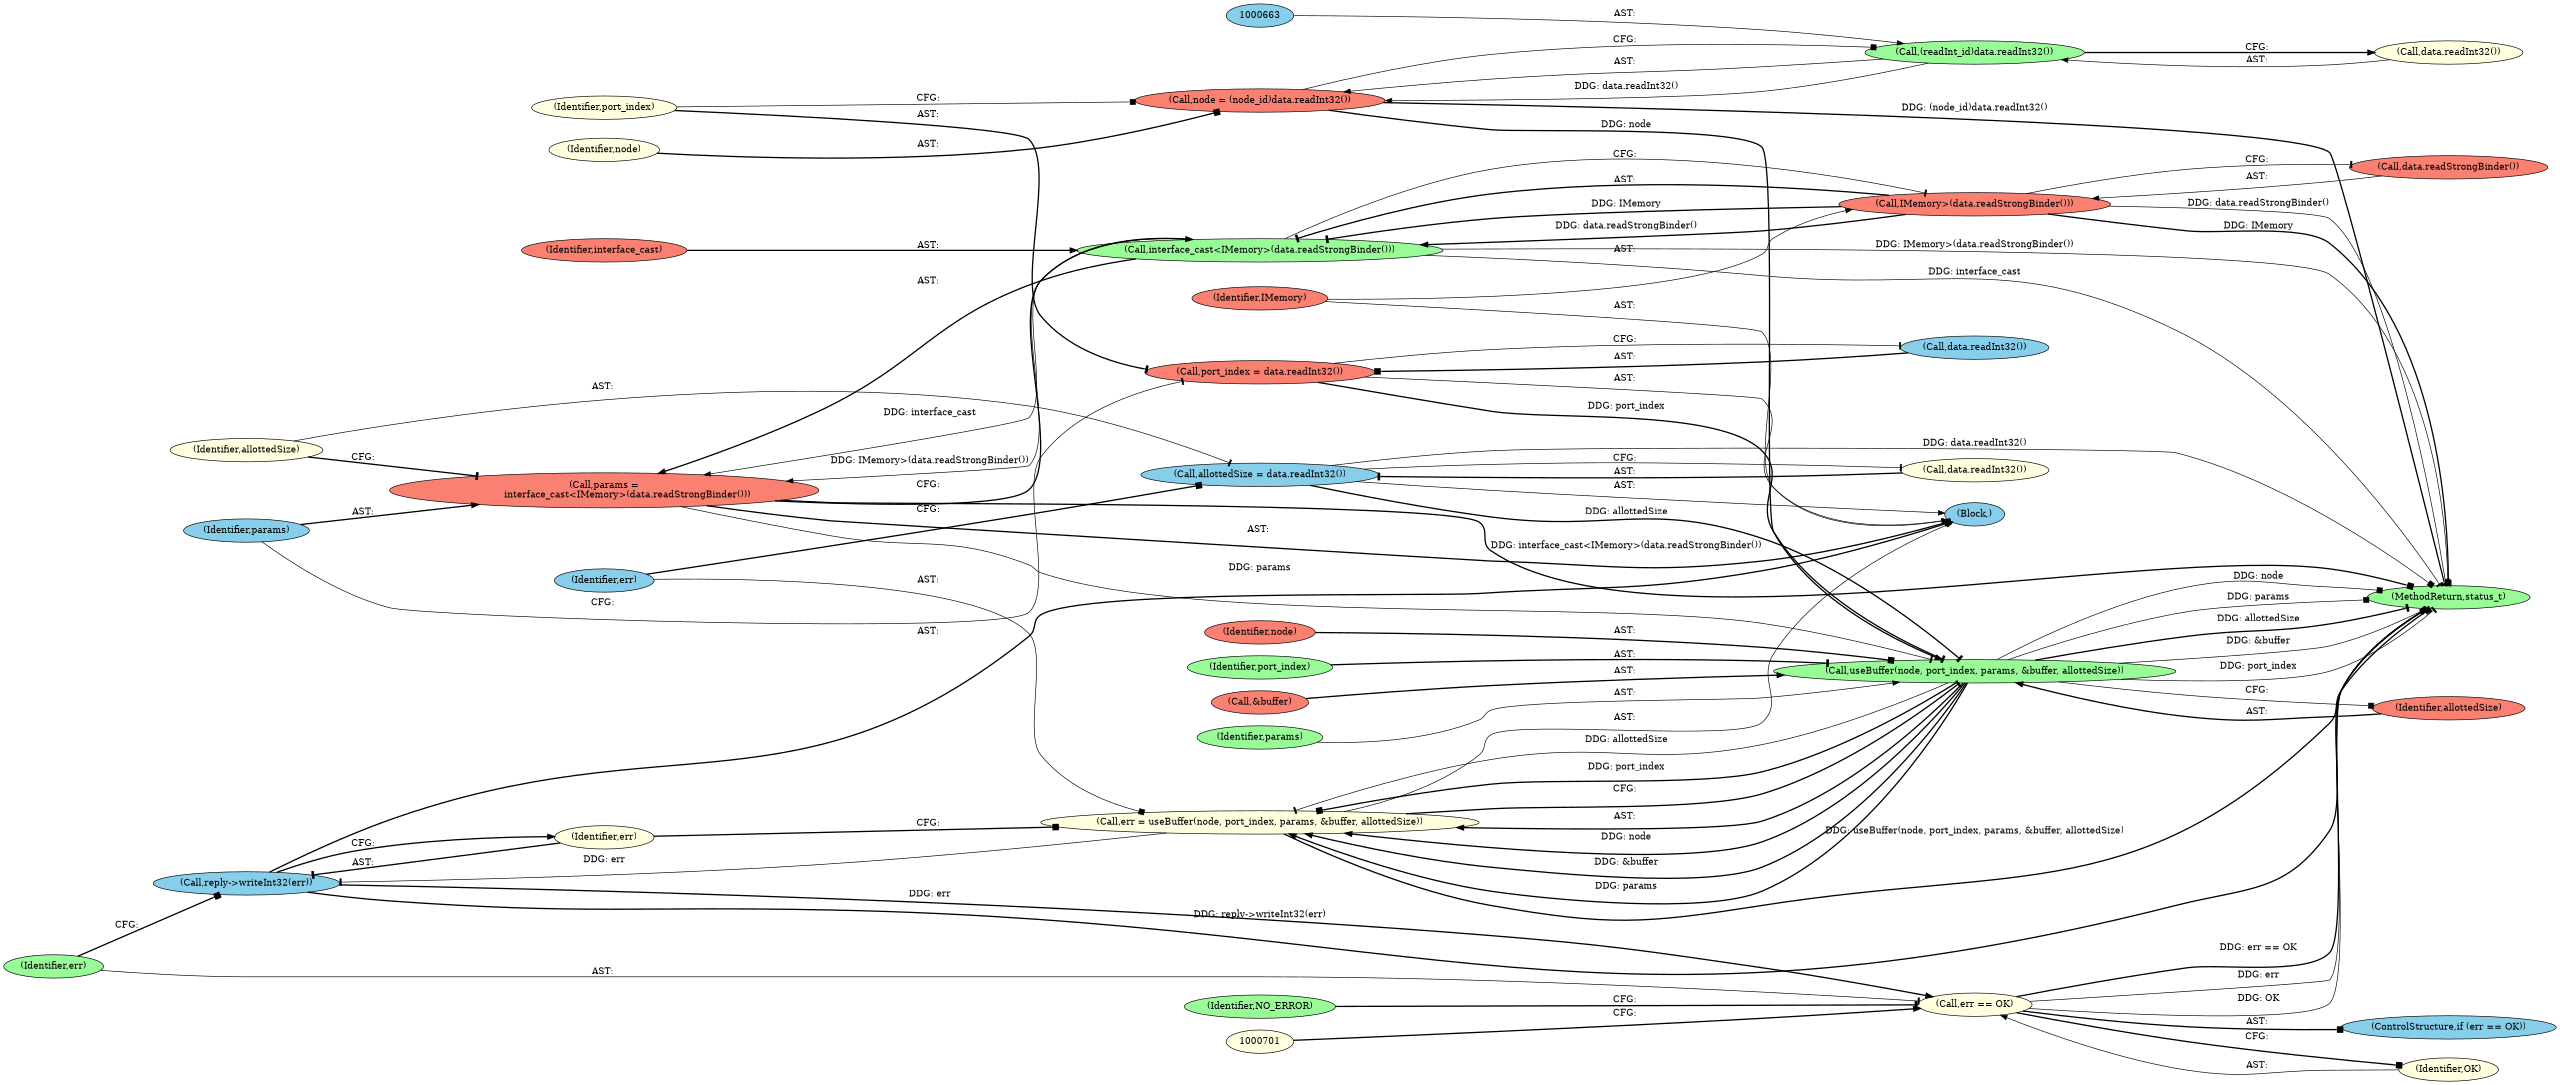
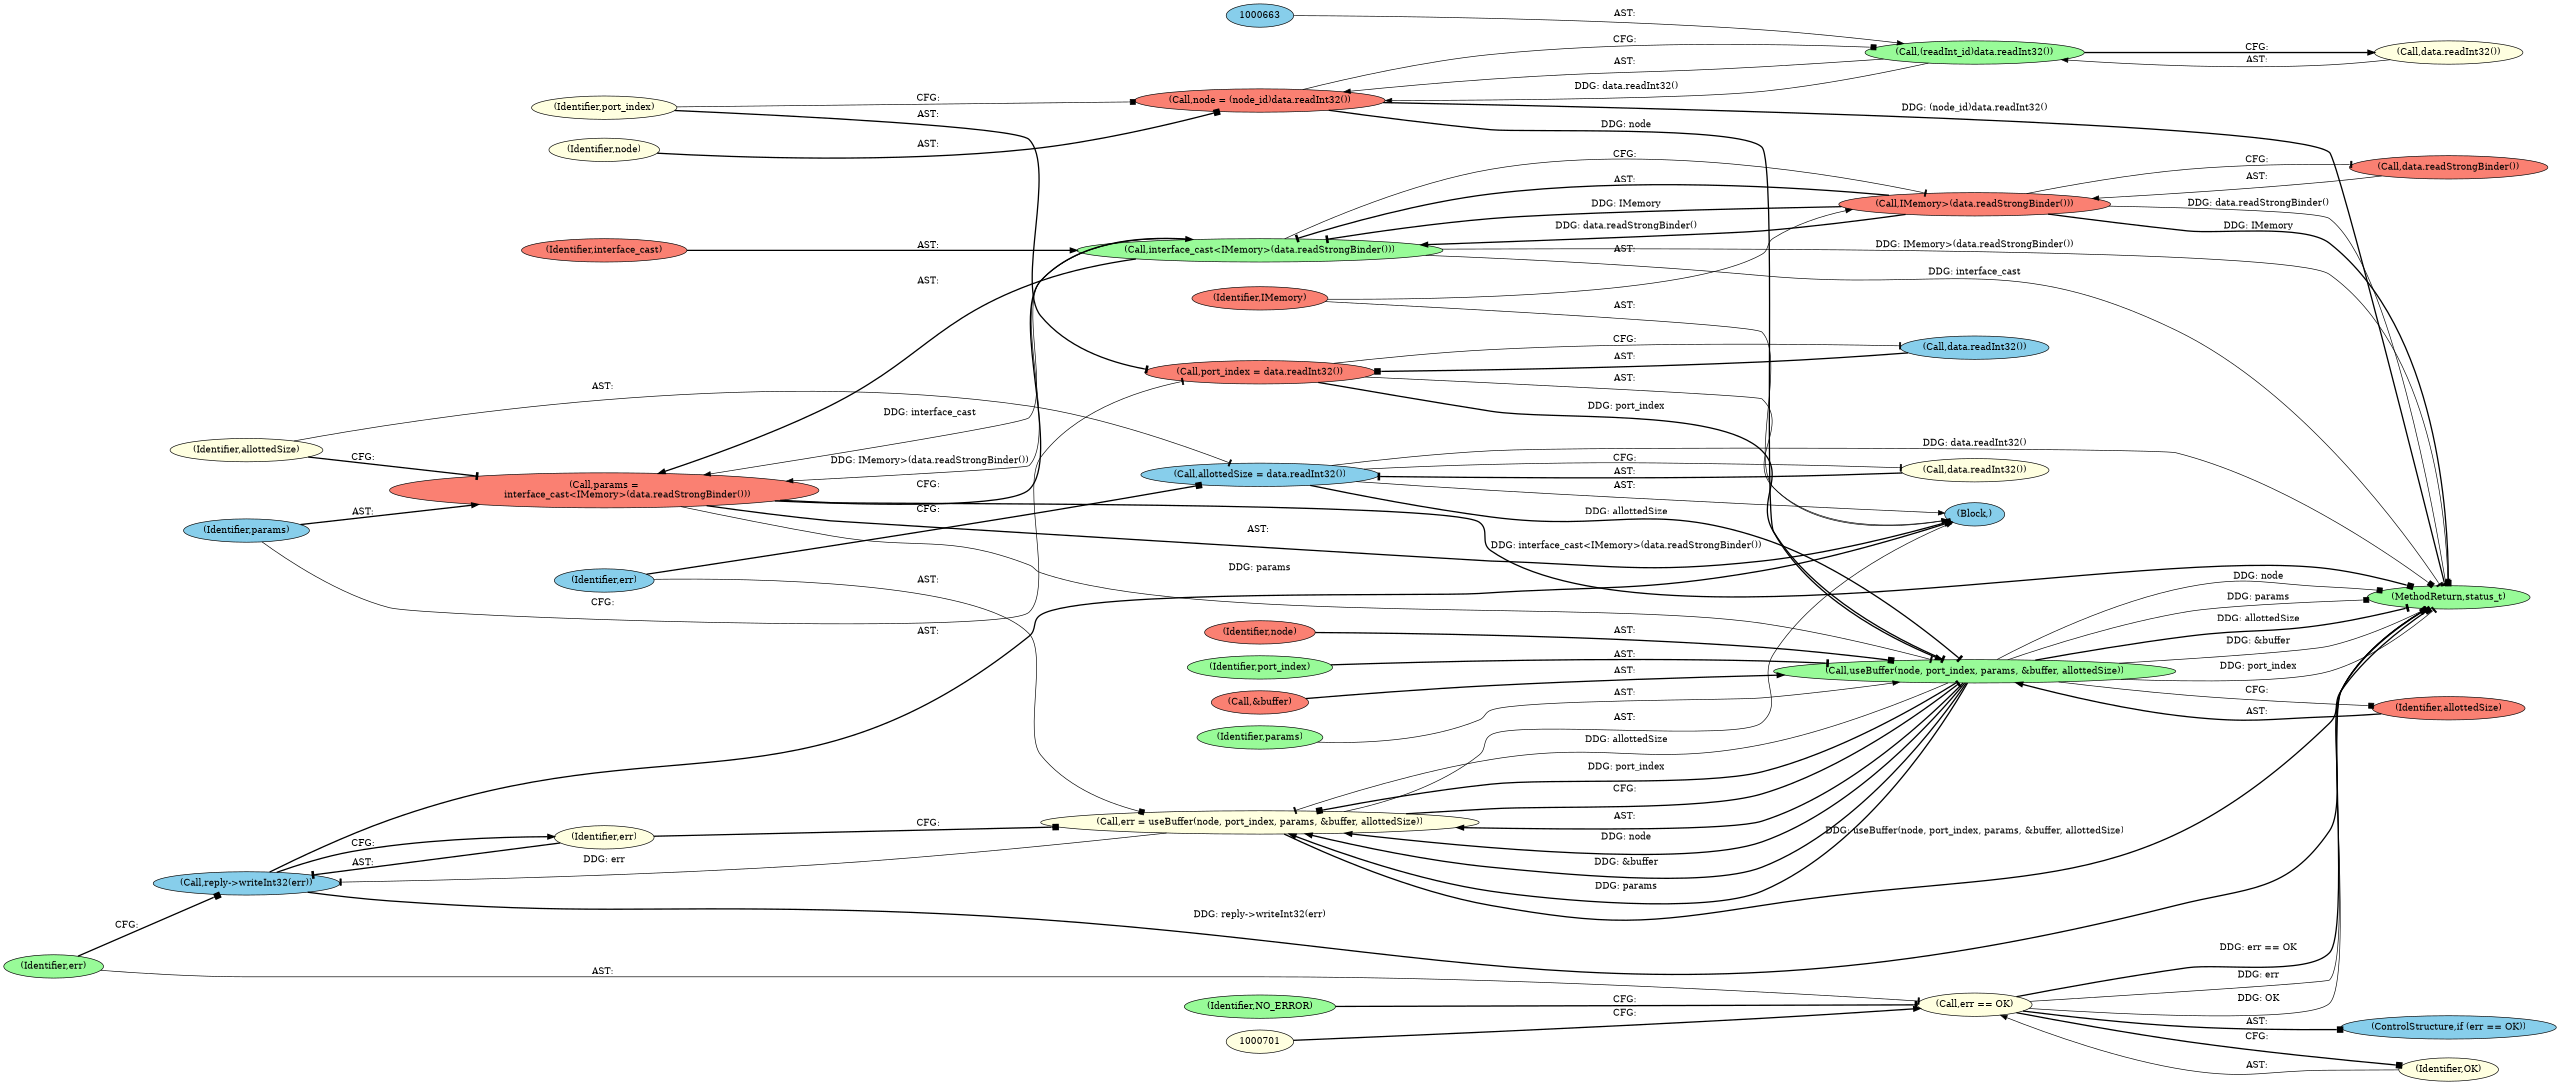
edge "(Call,reply->writeInt32(err))" -> "(Call,err == OK)": removed, label "DDG: err"
